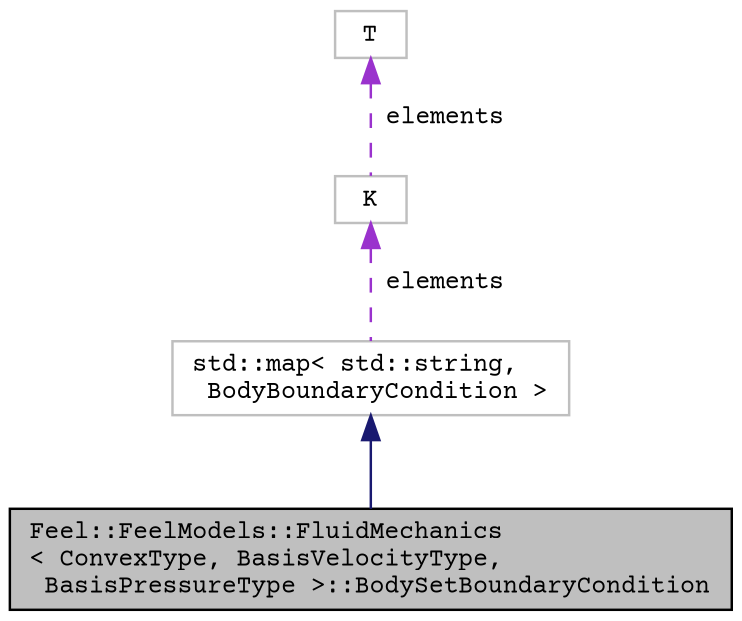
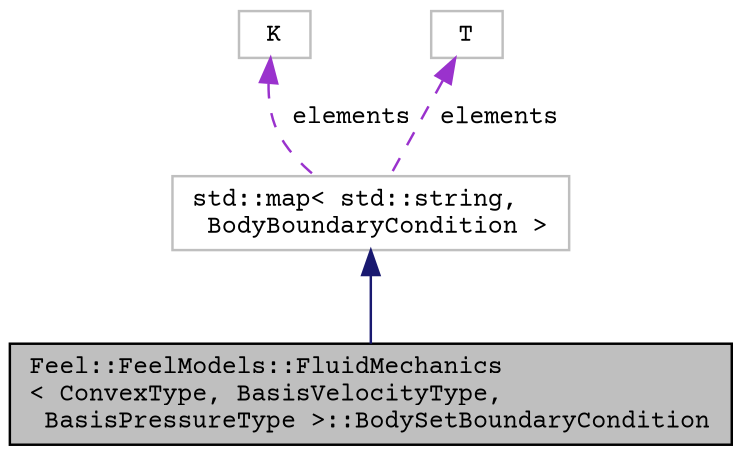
edge "K" -> "T": now "std::map< std::string, BodyBoundaryCondition >" -> "T"
